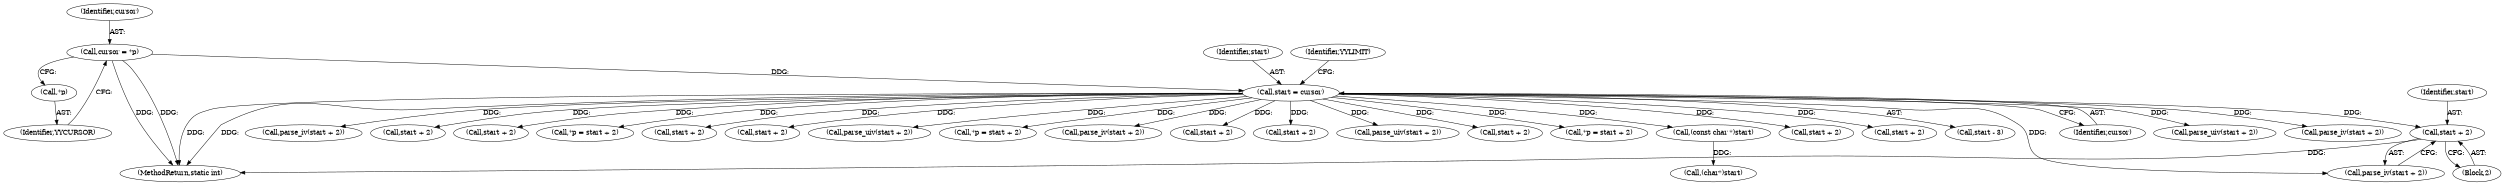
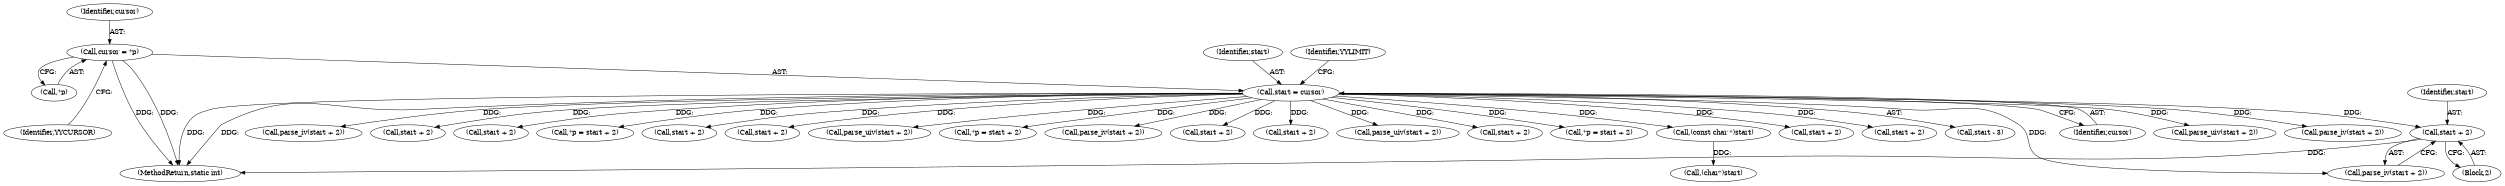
edge "(Call,cursor = *p)" -> "(Call,start = cursor)": label "DDG: " -> "AST: "
edge "(Call,*p)" -> "(Identifier,YYCURSOR)": now "(Call,*p)" -> "(Call,cursor = *p)"
